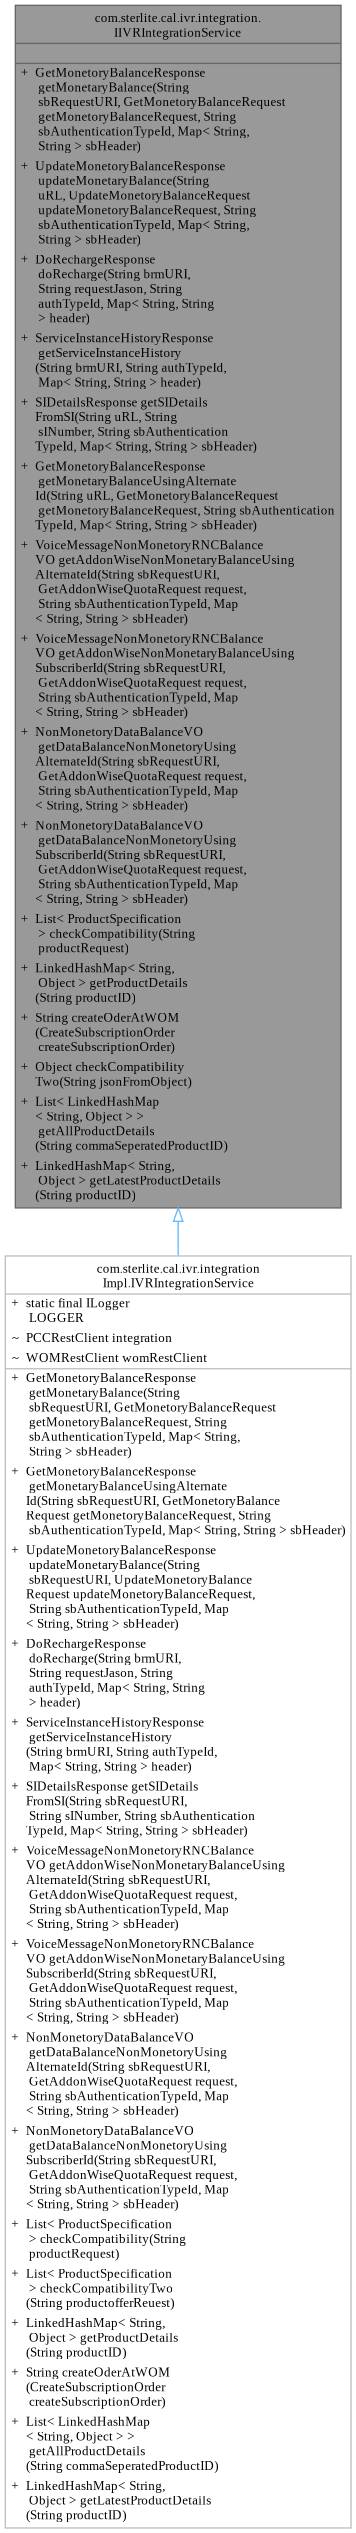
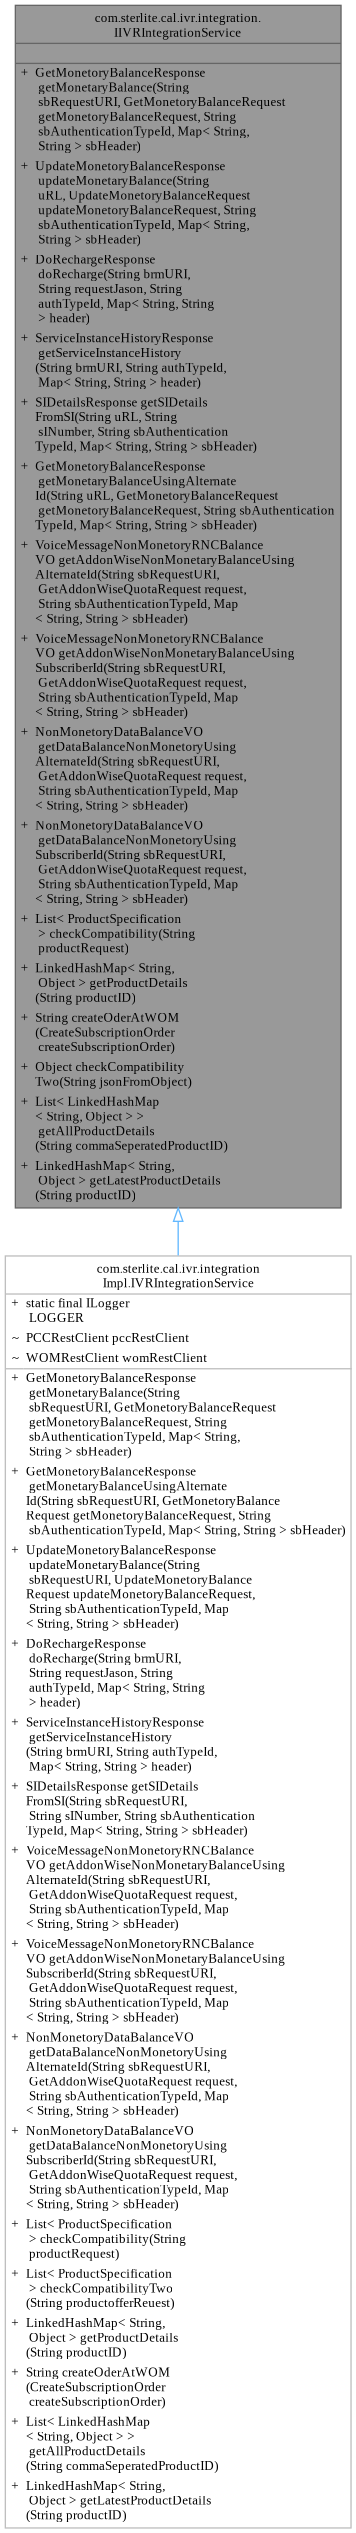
node "com.sterlite.cal.ivr.integration": text "PCCRestClient integration" -> "PCCRestClient pccRestClient"
